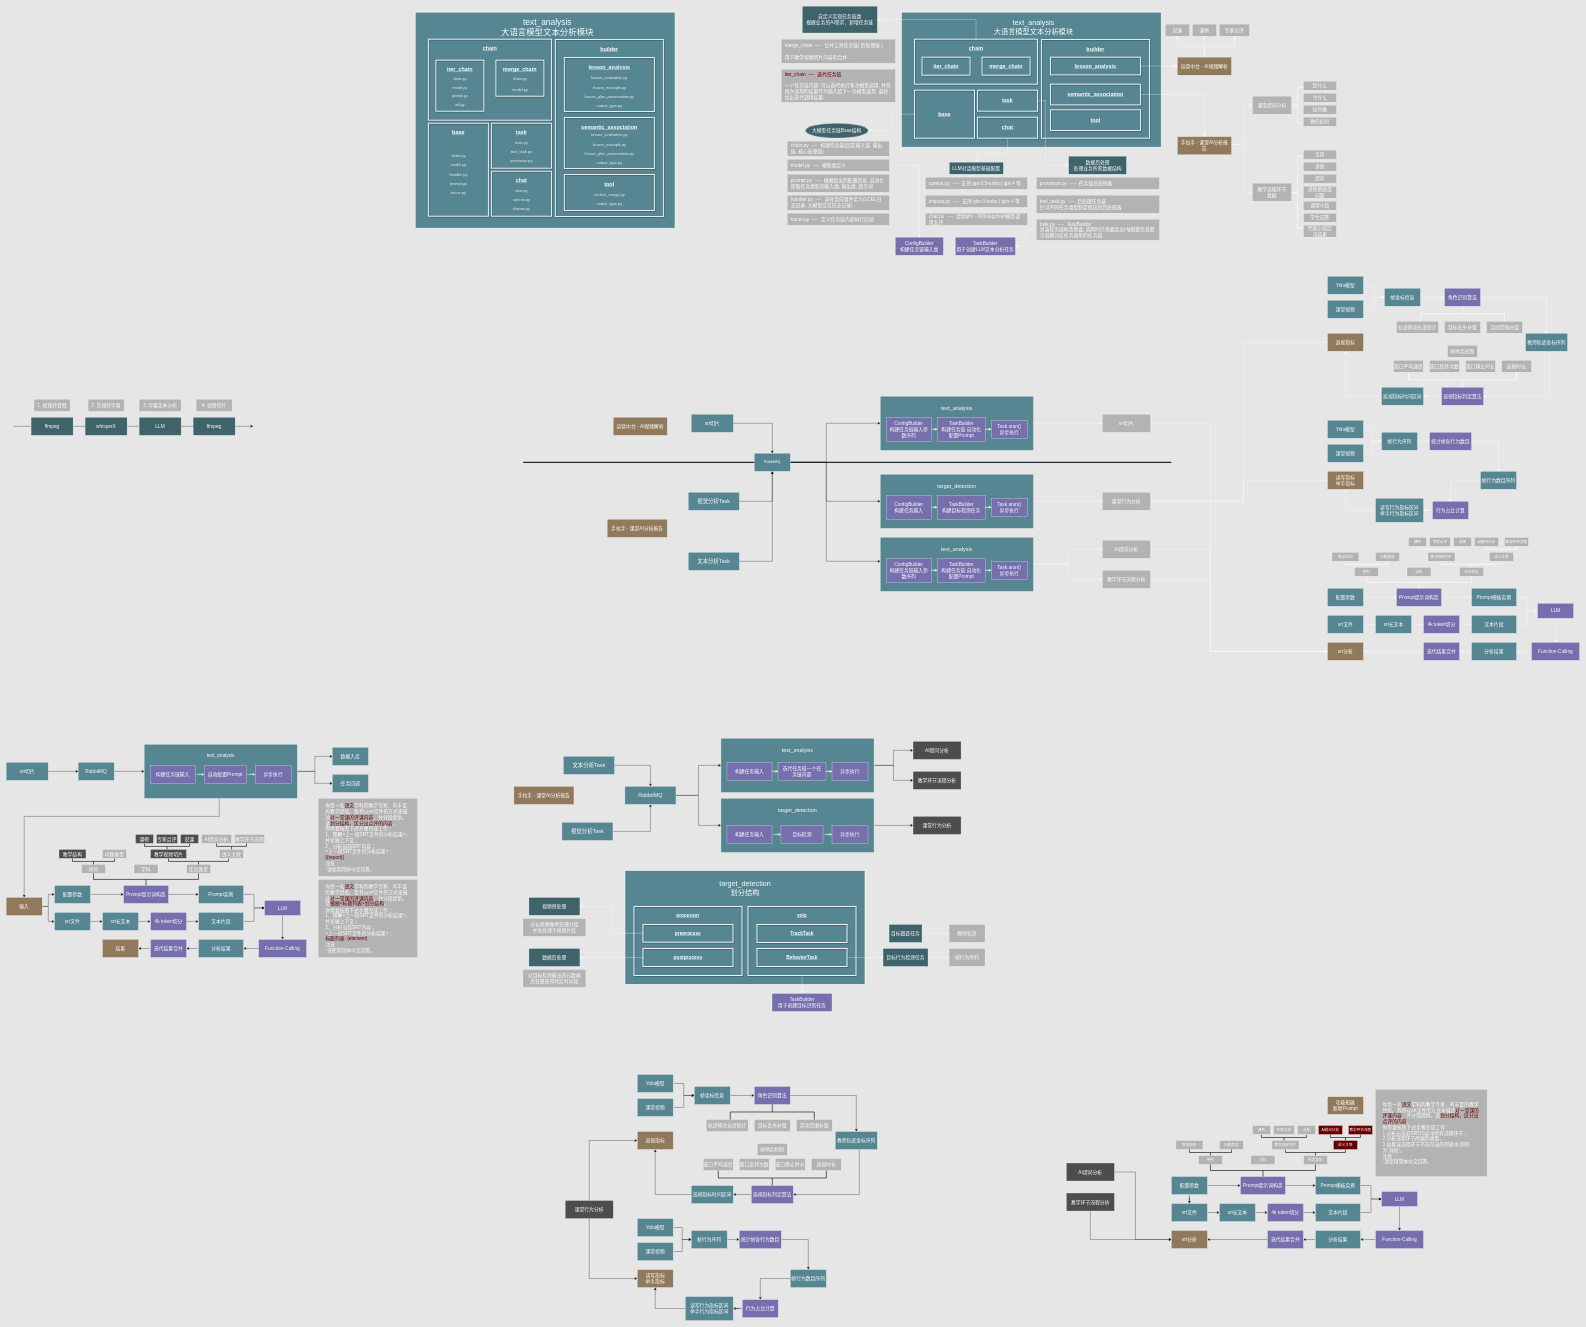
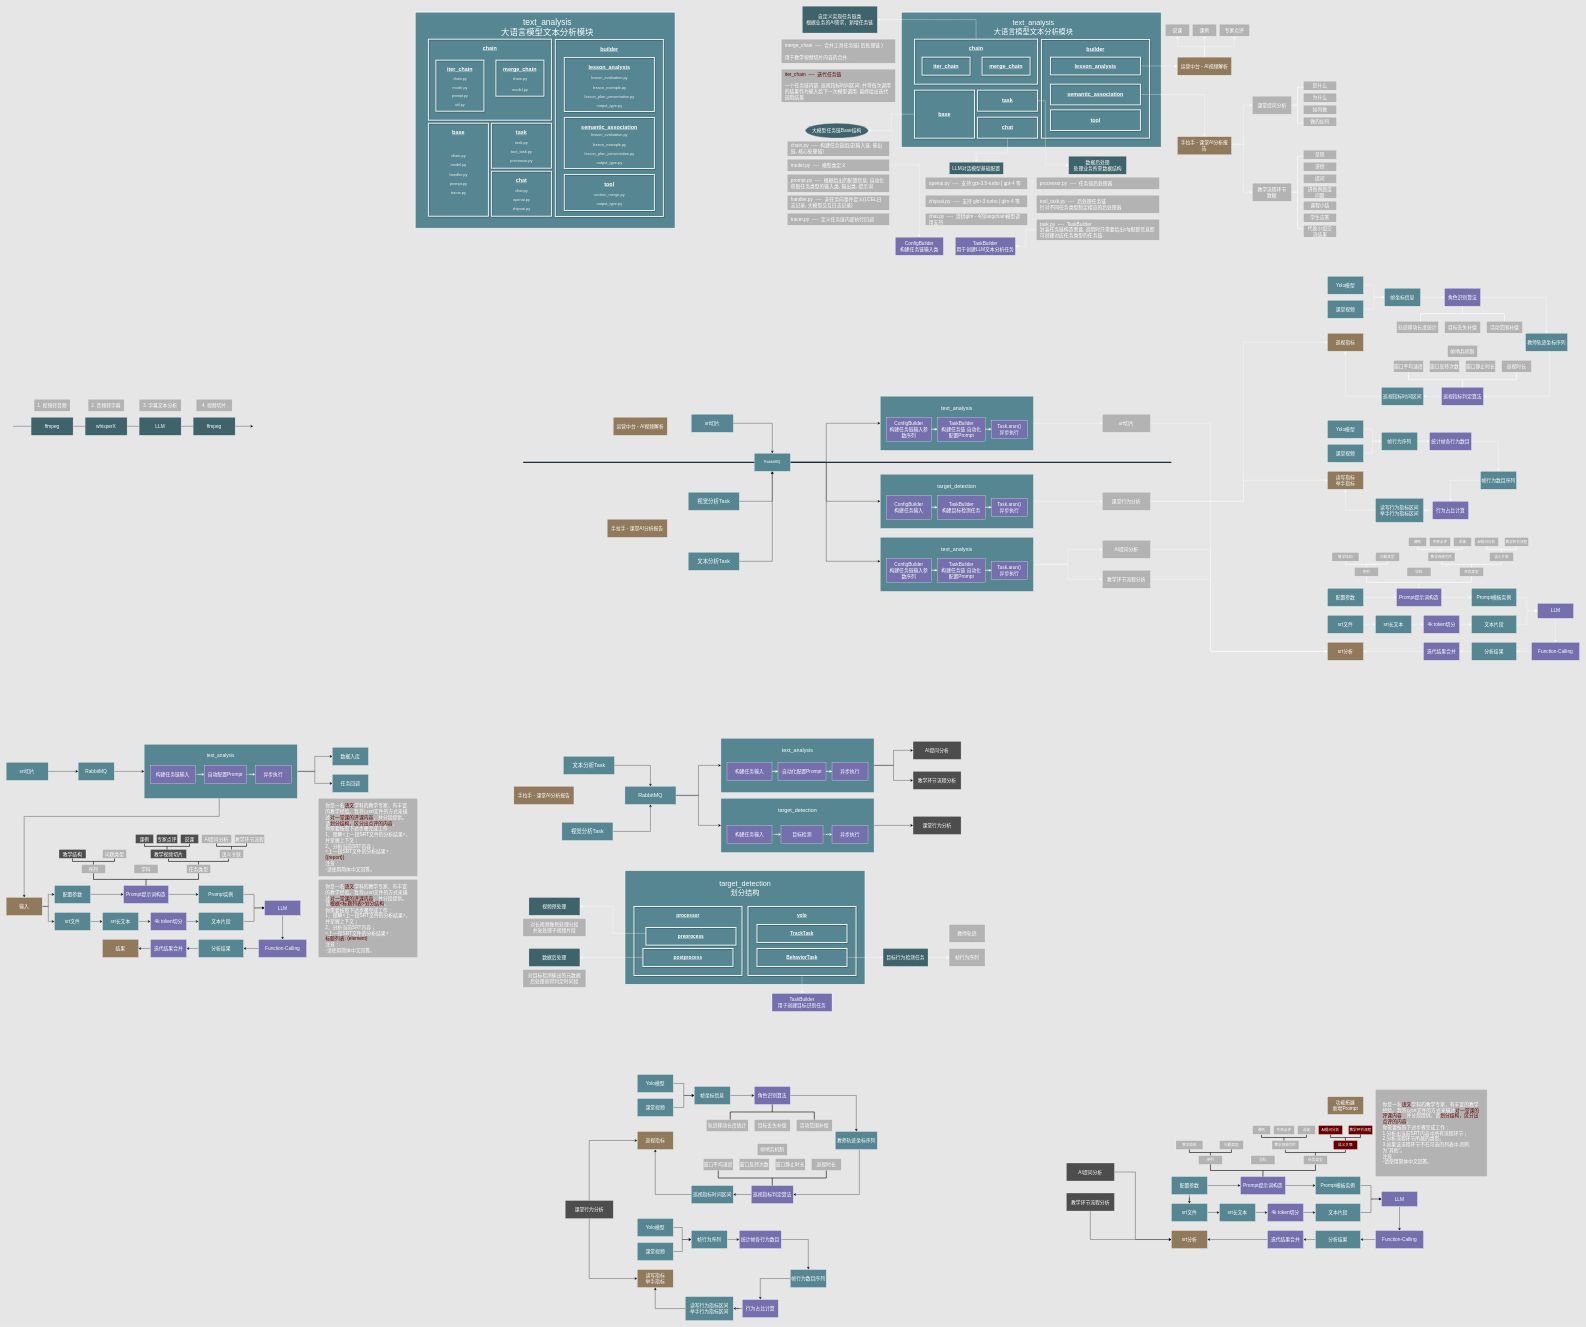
node "iter_chain ---- 迭代任务链一个任务链内部, 可以迭代执行多次模型调用, 并将每次调用的结果作为输入给下一次模型调用. 最终给出迭代调用结果.": label "iter_chain ---- 迭代任务链一个任务链内部, 可以迭代执行多次模型调用, 并将每次调用的结果作为输入给下一次模型调用. 最终给出迭代调用结果." -> "iter_chain ---- 迭代任务链一个任务链内部, 巡视指标时间区间, 并将每次调用的结果作为输入给下一次模型调用. 最终给出迭代调用结果."
node "迭代任务链一个任务链内部": label "迭代任务链一个任务链内部" -> "自动化配置Prompt"
node "preprocess": moved (688, 933) -> (691, 936)
node "目标跟踪任务": removed
edge "目标跟踪任务" -> "教师轨迹": removed
